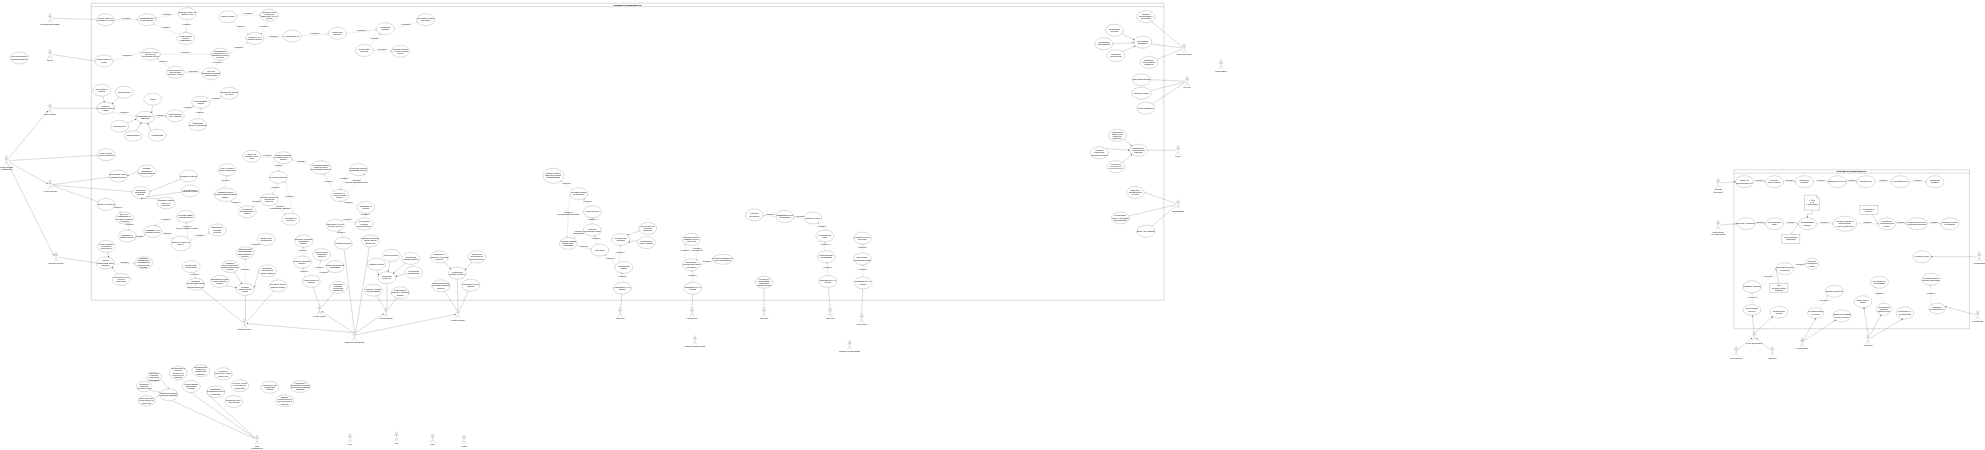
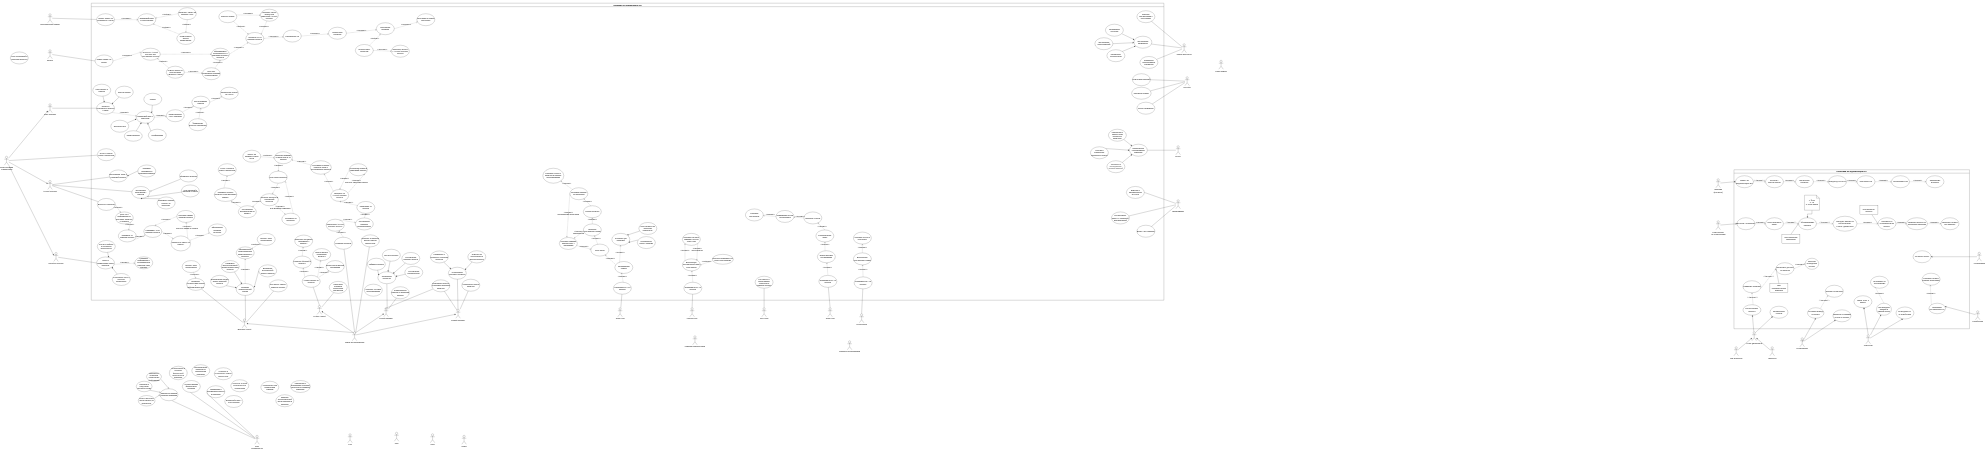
edge "Отвечает за отдел проектирования" -- "Project Manager": now "Предлагает идеи по усовершенствованию продукта" -- "Project Manager"
